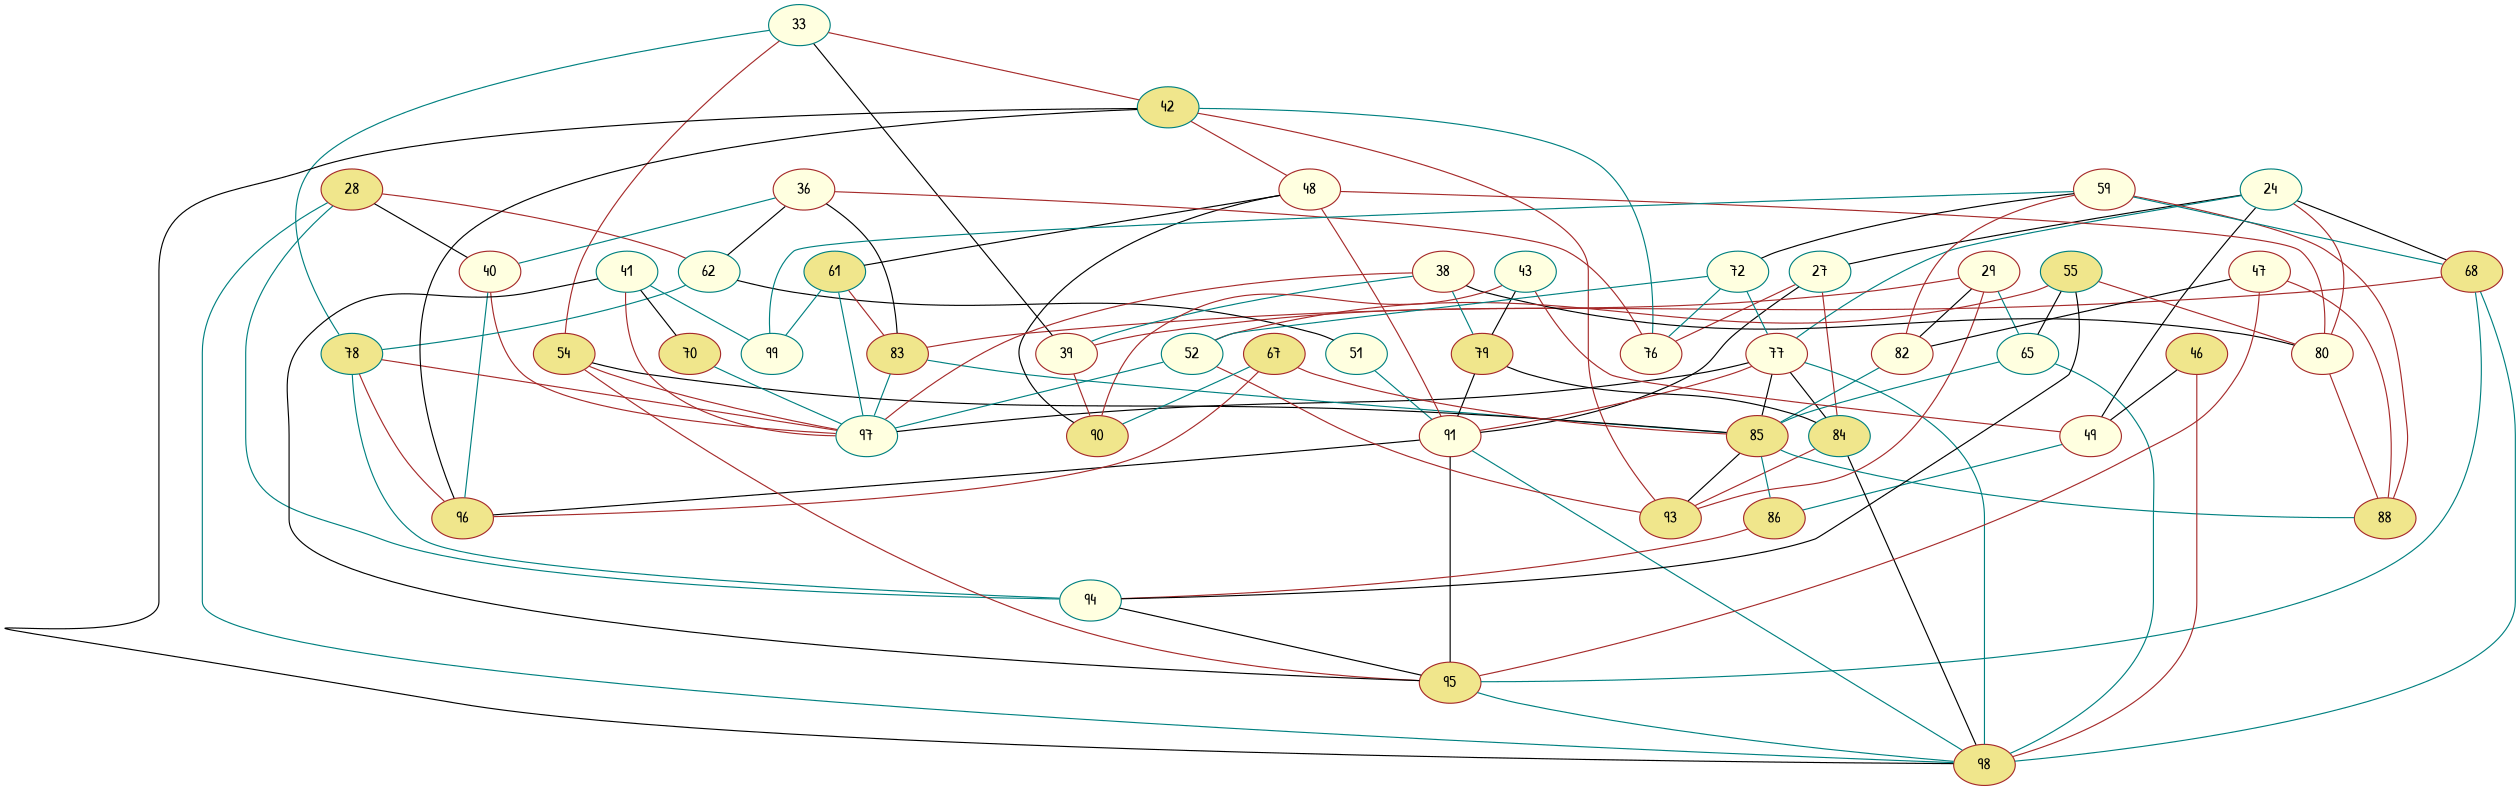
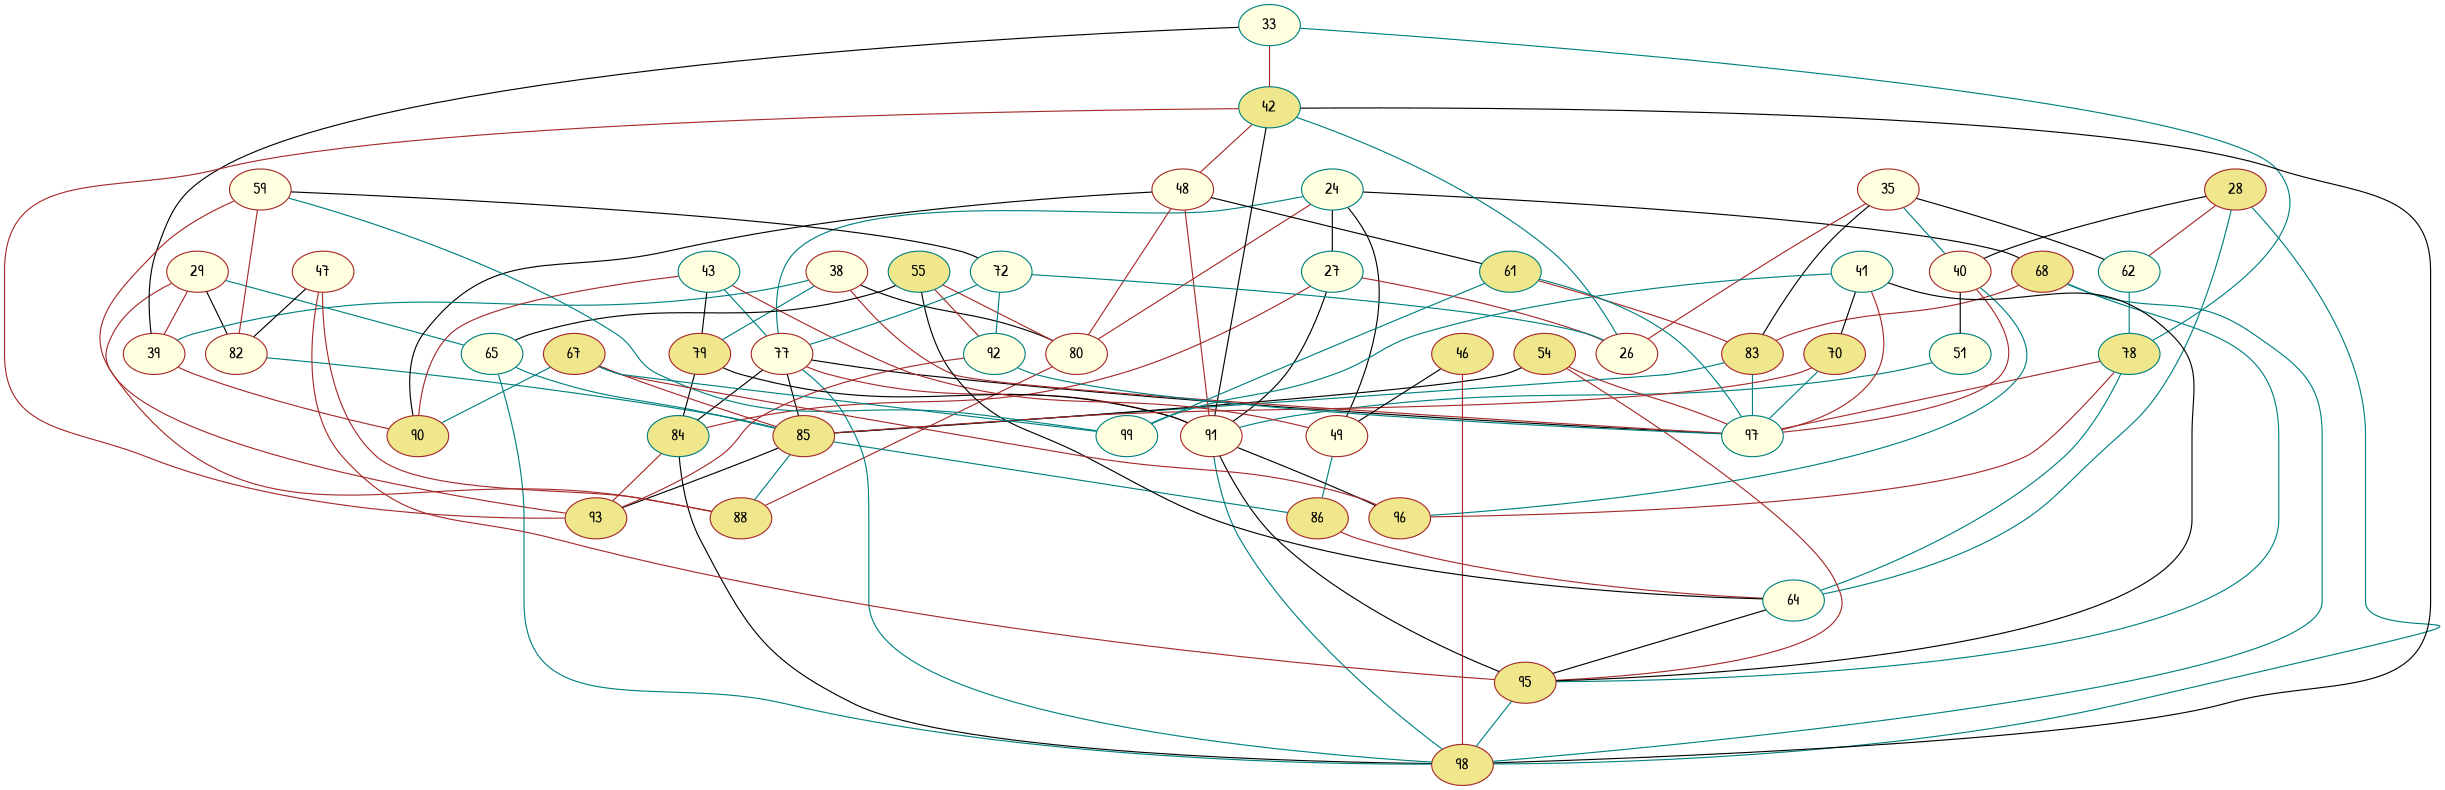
edge "42" -- "96": now "42" -- "91"
edge "33" -- "54": removed
node "36": label "36" -> "35"
edge "59" -- "68": removed
edge "62" -- "51": now "40" -- "51"
edge "43" -- "77": added
node "52": label "52" -> "92"
node "76": label "76" -> "26"
edge "67" -- "99": added
edge "70" -- "85": added
node "94": label "94" -> "64"
